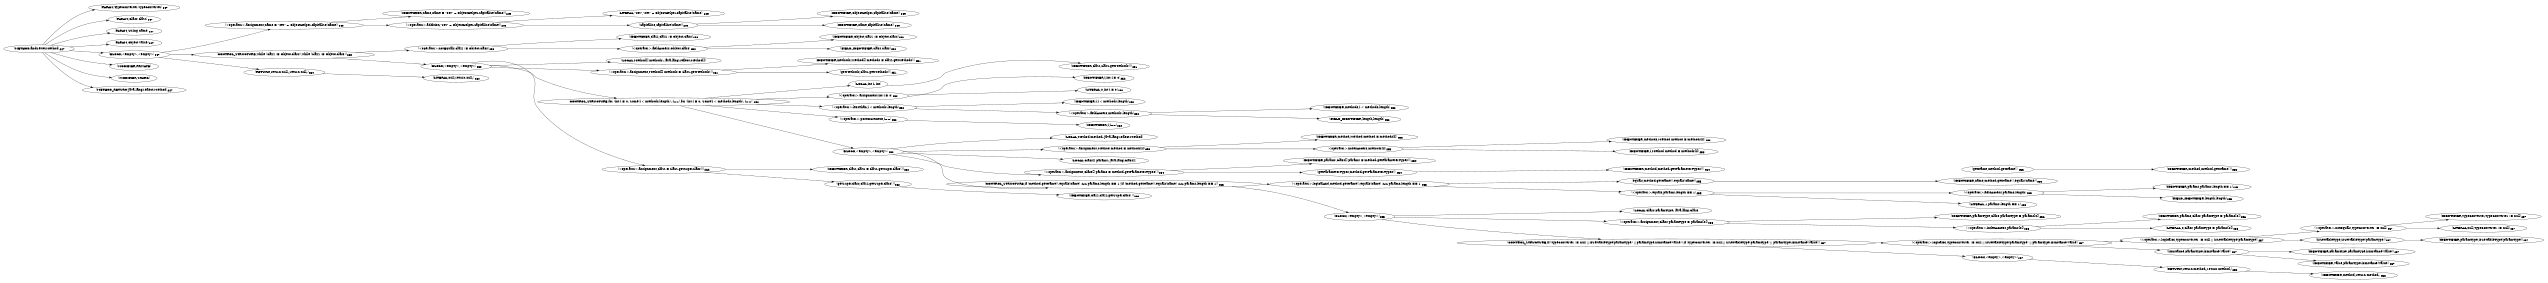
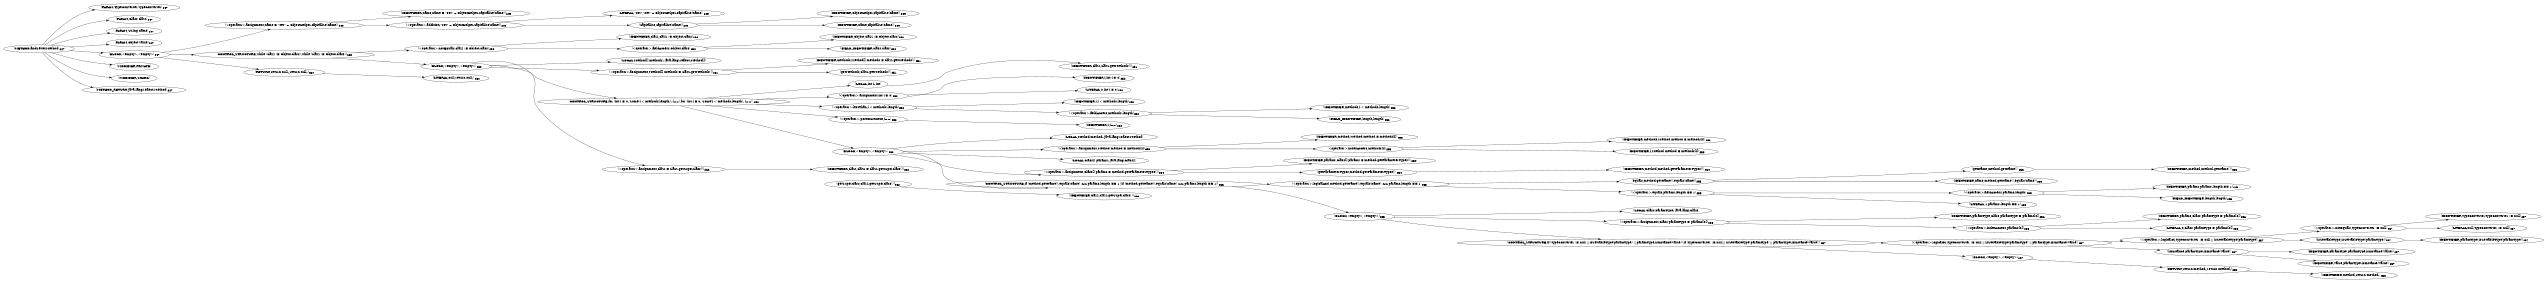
edge "(<operator>.assignment,clazz = clazz.getSuperclass())" -> "(getSuperclass,clazz.getSuperclass())": removed
edge "(equals,method.getName().equals(name))" -> "(getName,method.getName())": added
